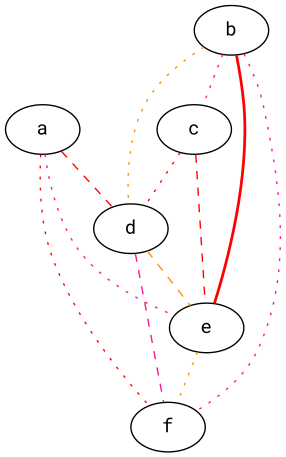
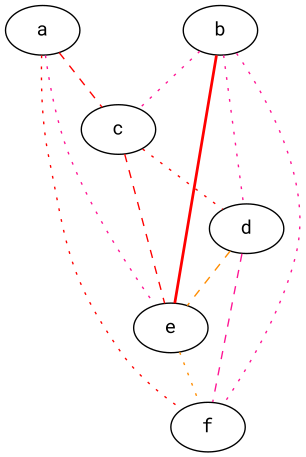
edge "b" -- "d": color darkorange -> deeppink
edge "a" -- "d": now "a" -- "c"
